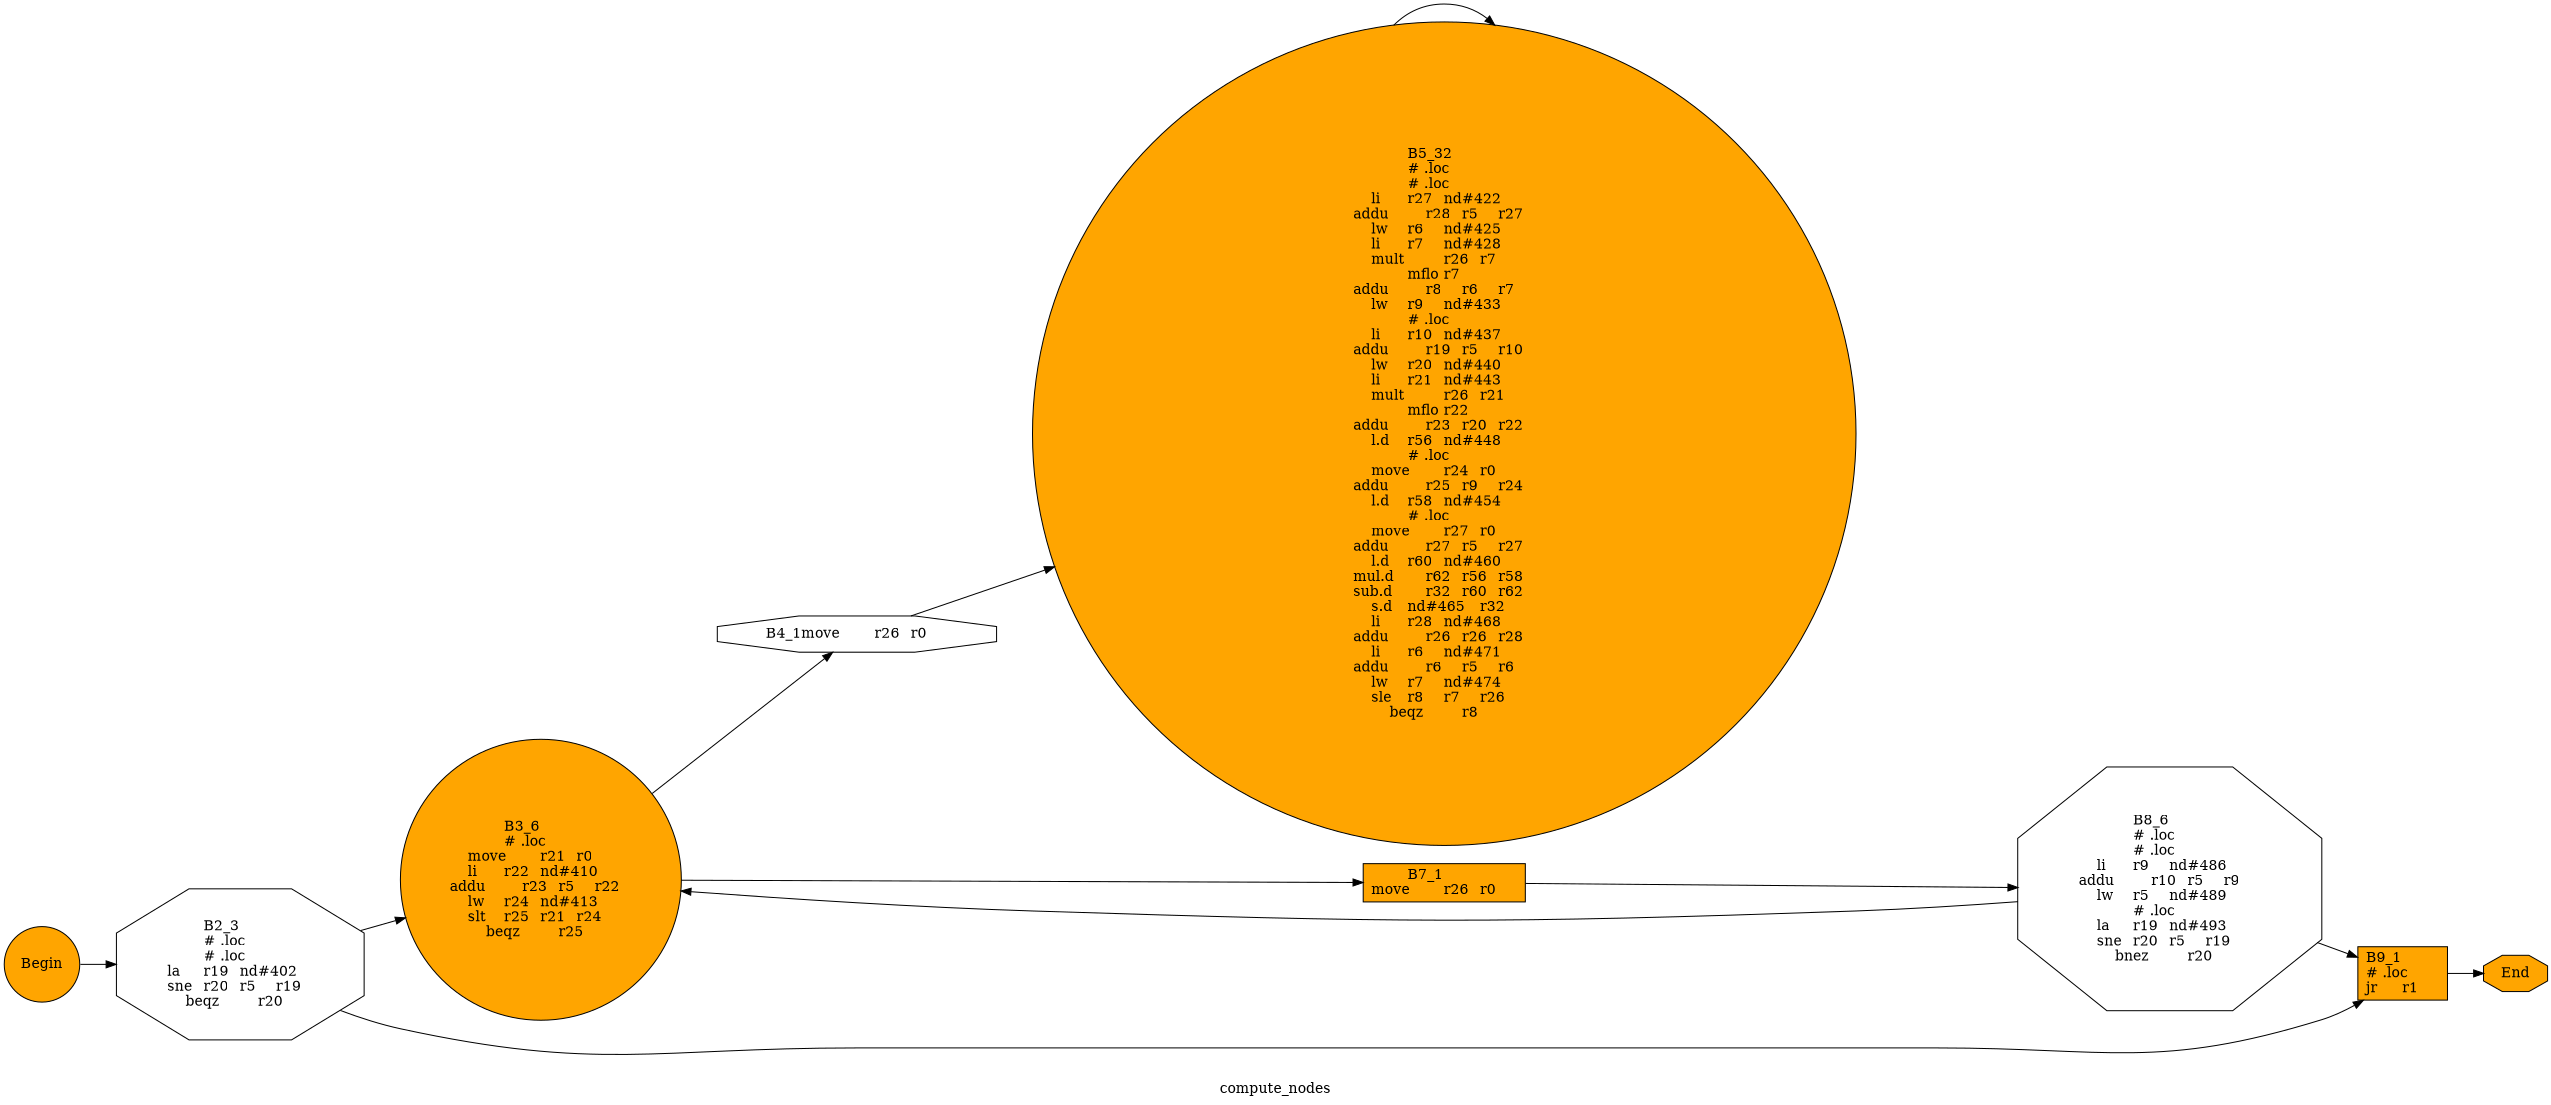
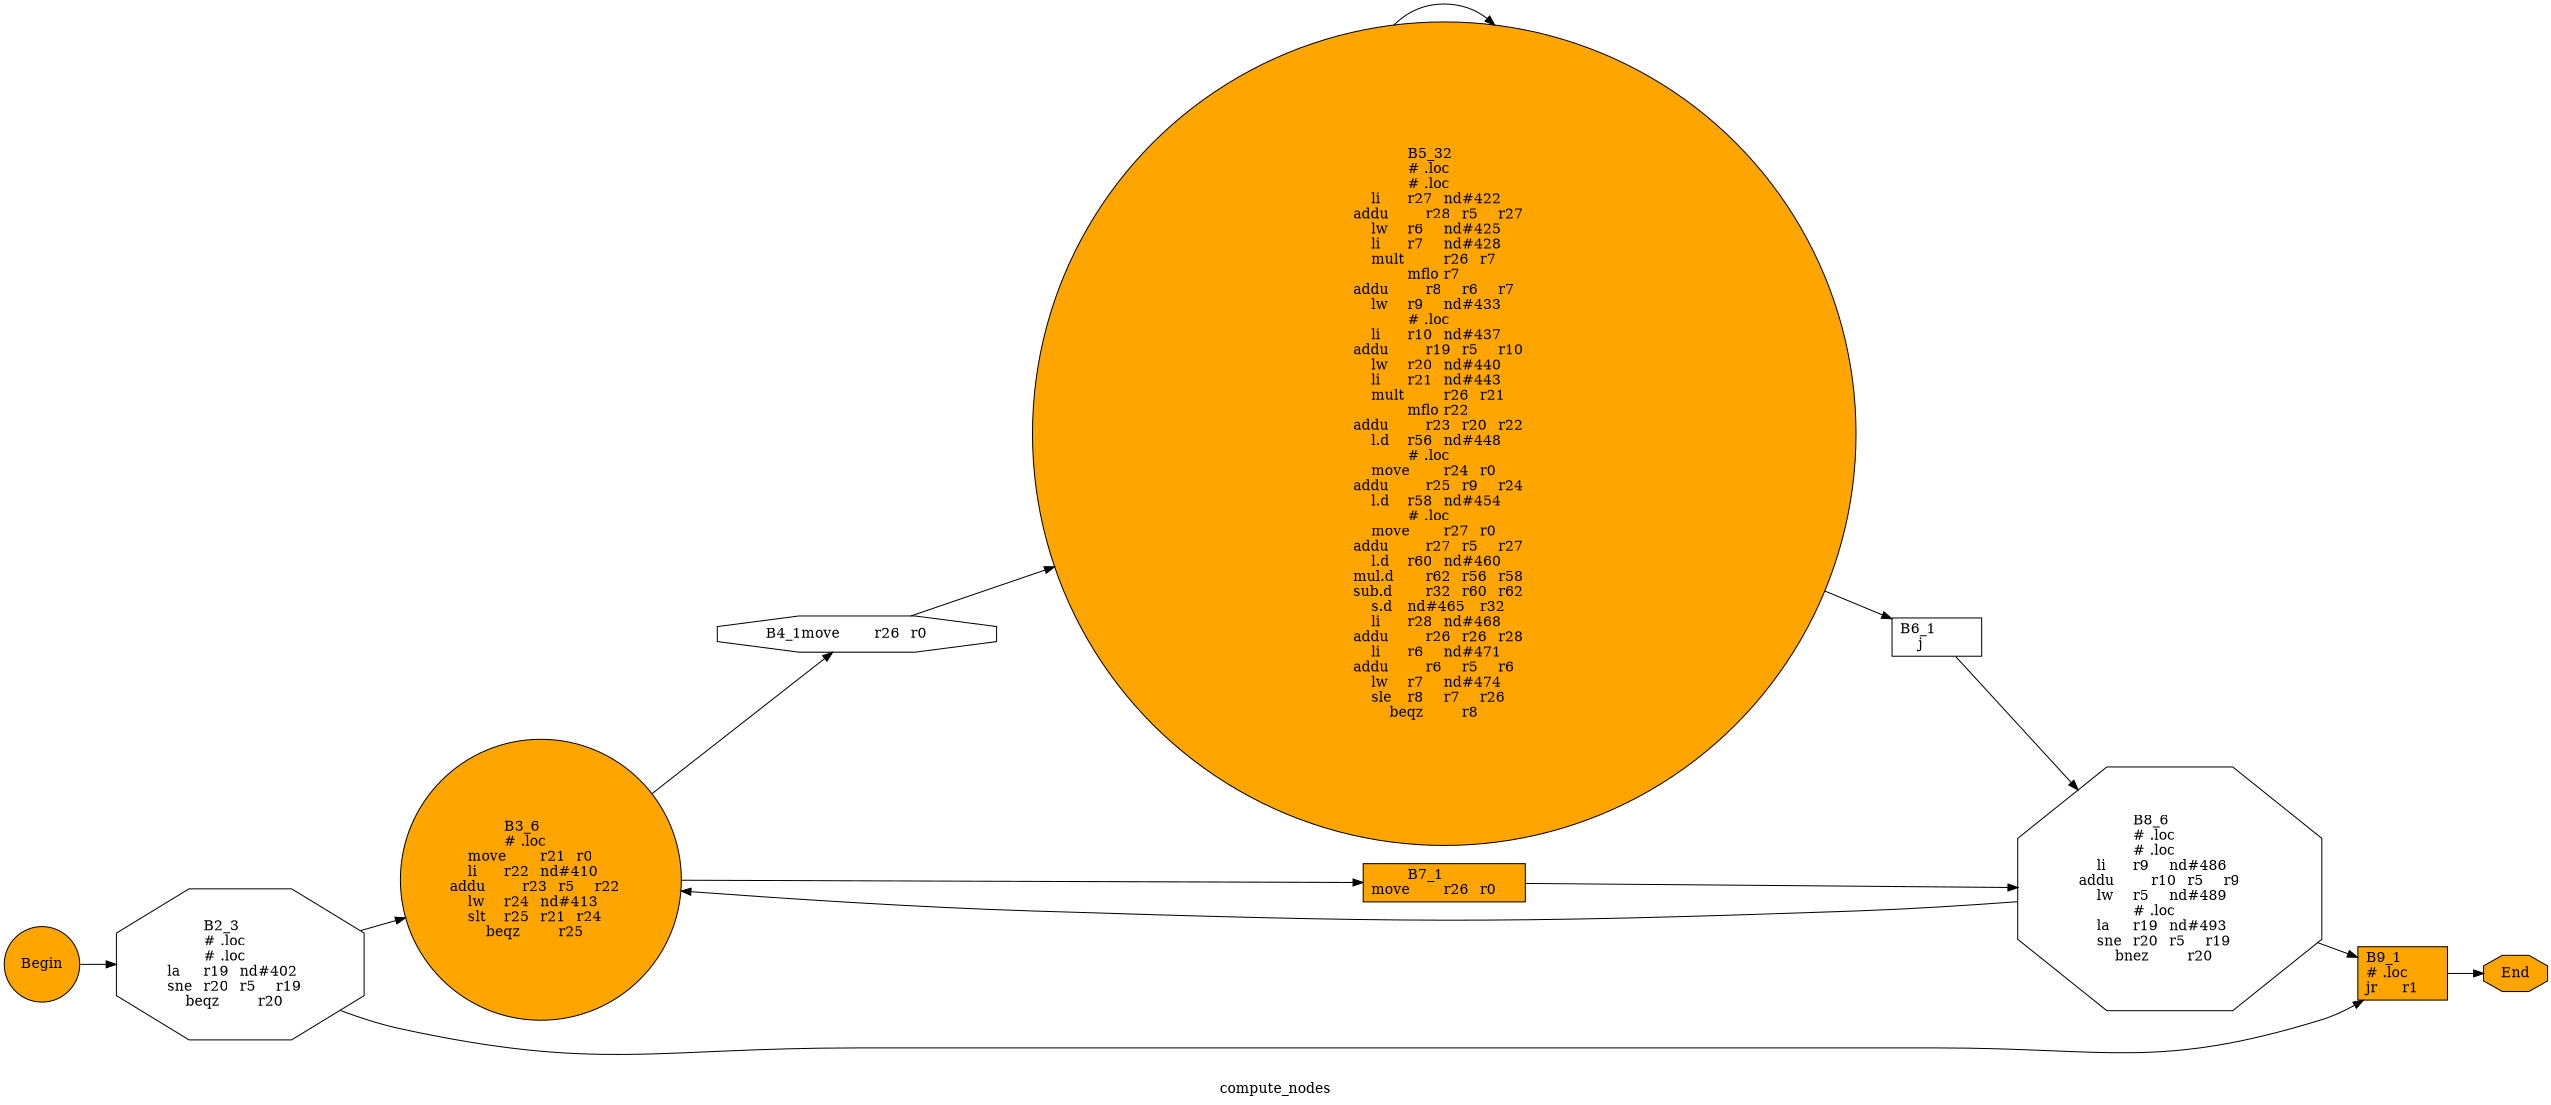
node "B6_1 j": added
